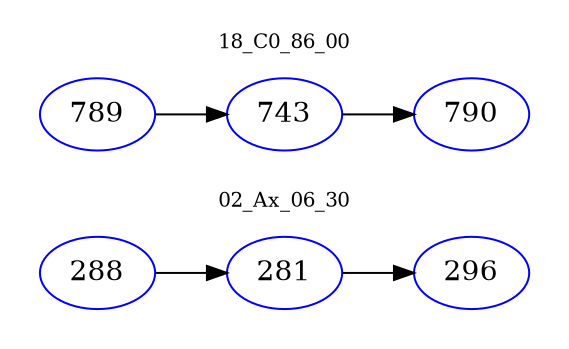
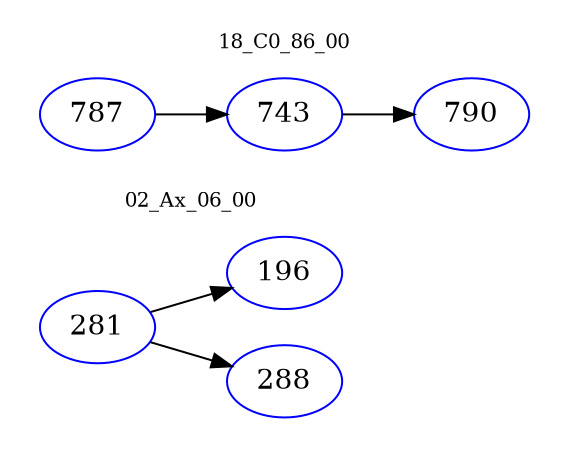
node "789": label "789" -> "787"
cluster "02_Ax_06_30": label "02_Ax_06_30" -> "02_Ax_06_00"
edge "288" -> "281": reversed
node "296": label "296" -> "196"
